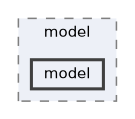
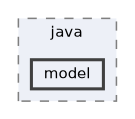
cluster "model": label "model" -> "java"
